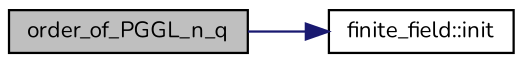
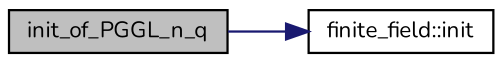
node "order_of_PGGL_n_q": label "order_of_PGGL_n_q" -> "init_of_PGGL_n_q"
